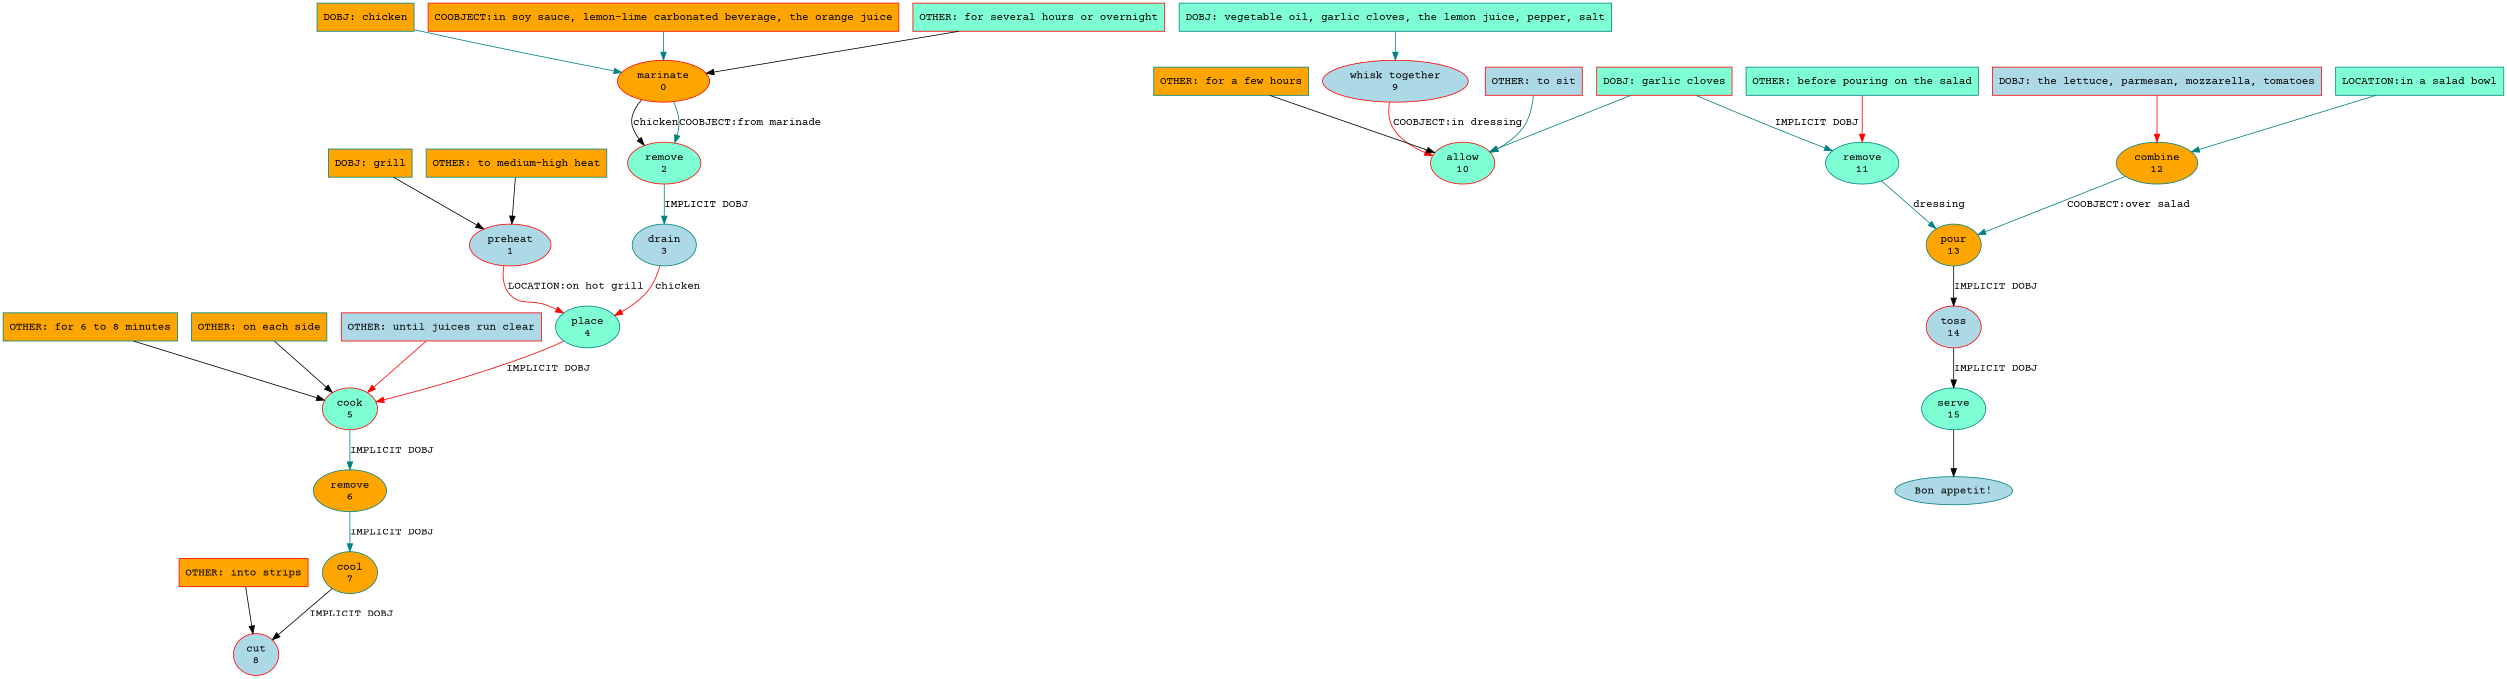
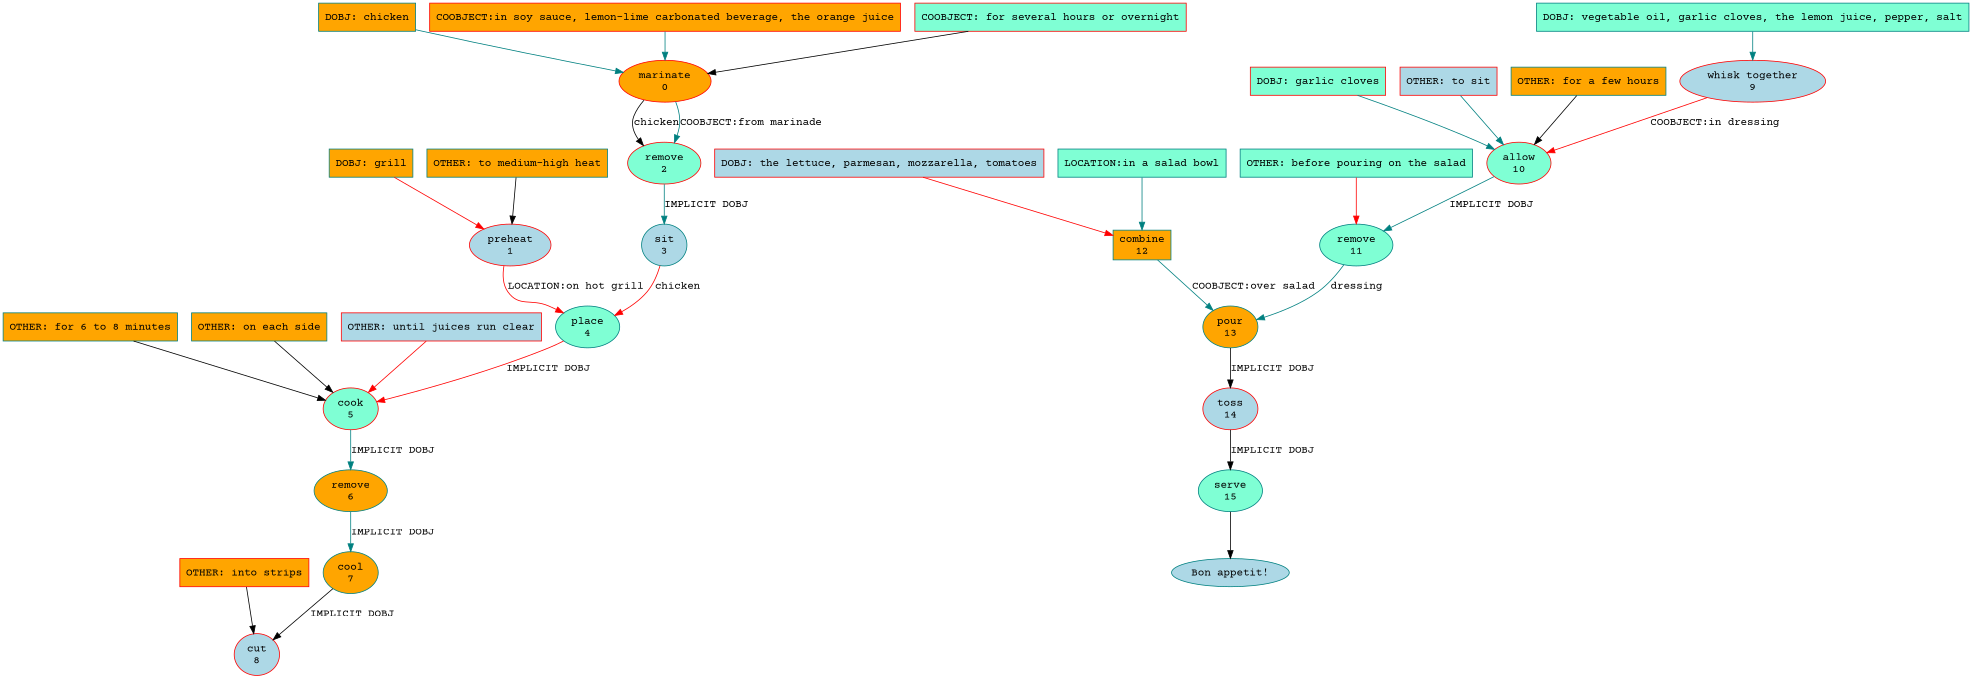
node "OTHER: for several hours or overnight": label "OTHER: for several hours or overnight" -> "COOBJECT: for several hours or overnight"
edge "DOBJ: garlic cloves" -> "remove 11": now "allow 10" -> "remove 11"
node "combine 12": shape ellipse -> box
edge "DOBJ: grill" -> "preheat 1": color black -> red
node "drain 3": label "drain 3" -> "sit 3"
